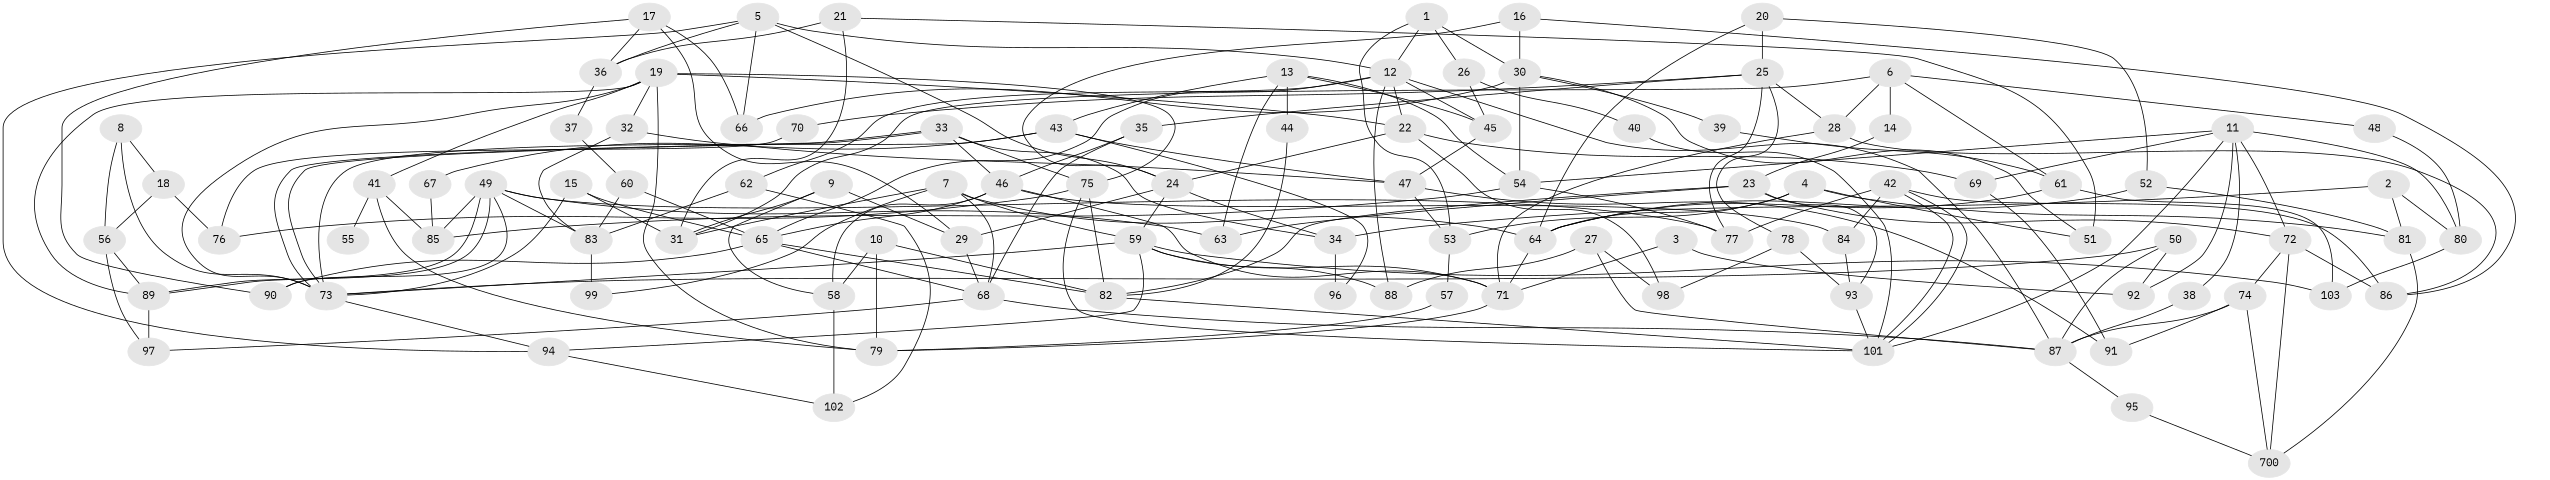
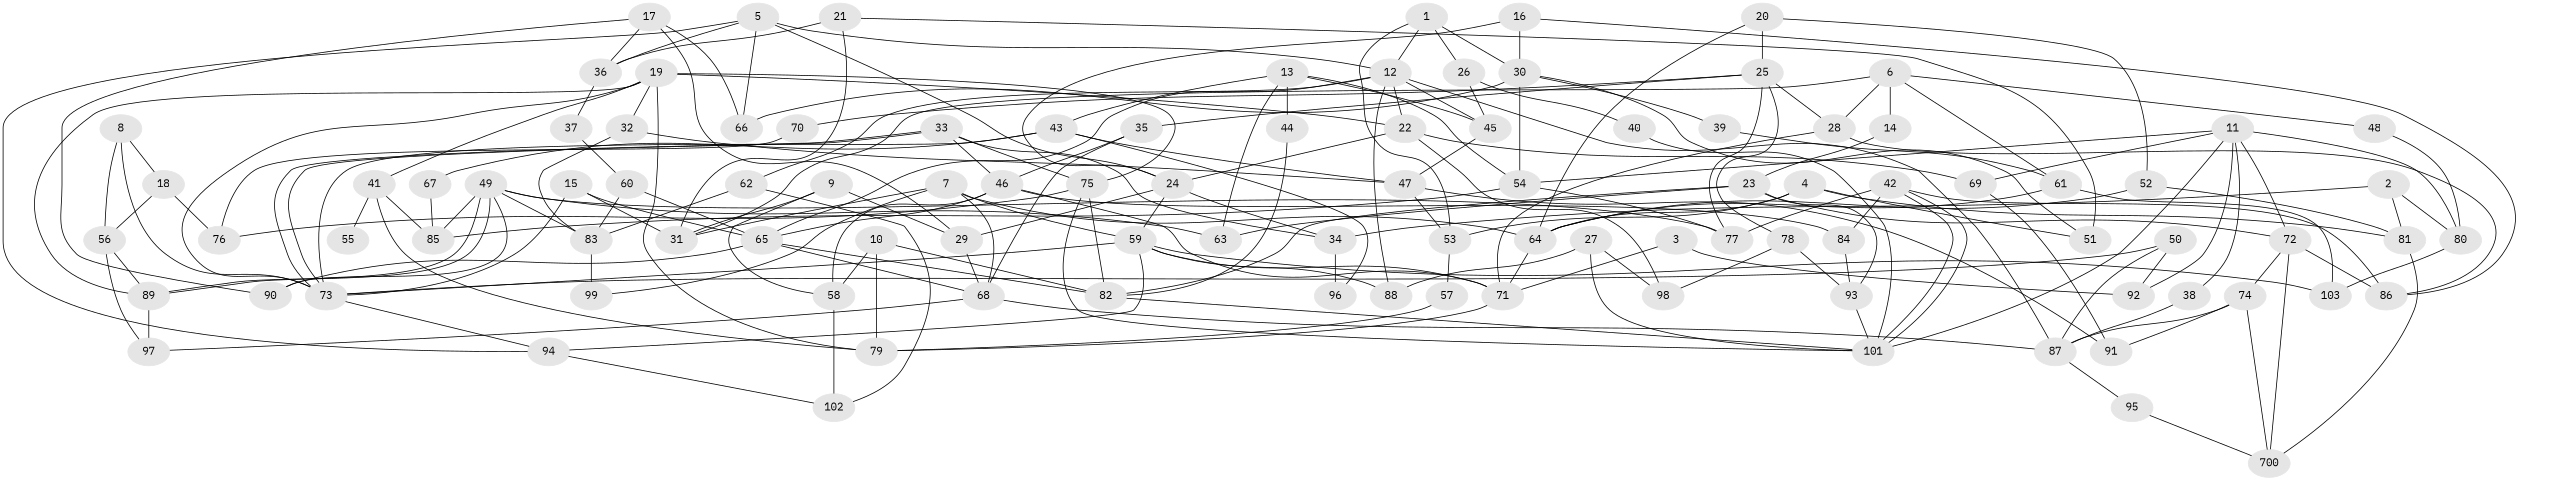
edge "27" -- "87": now "27" -- "101"
